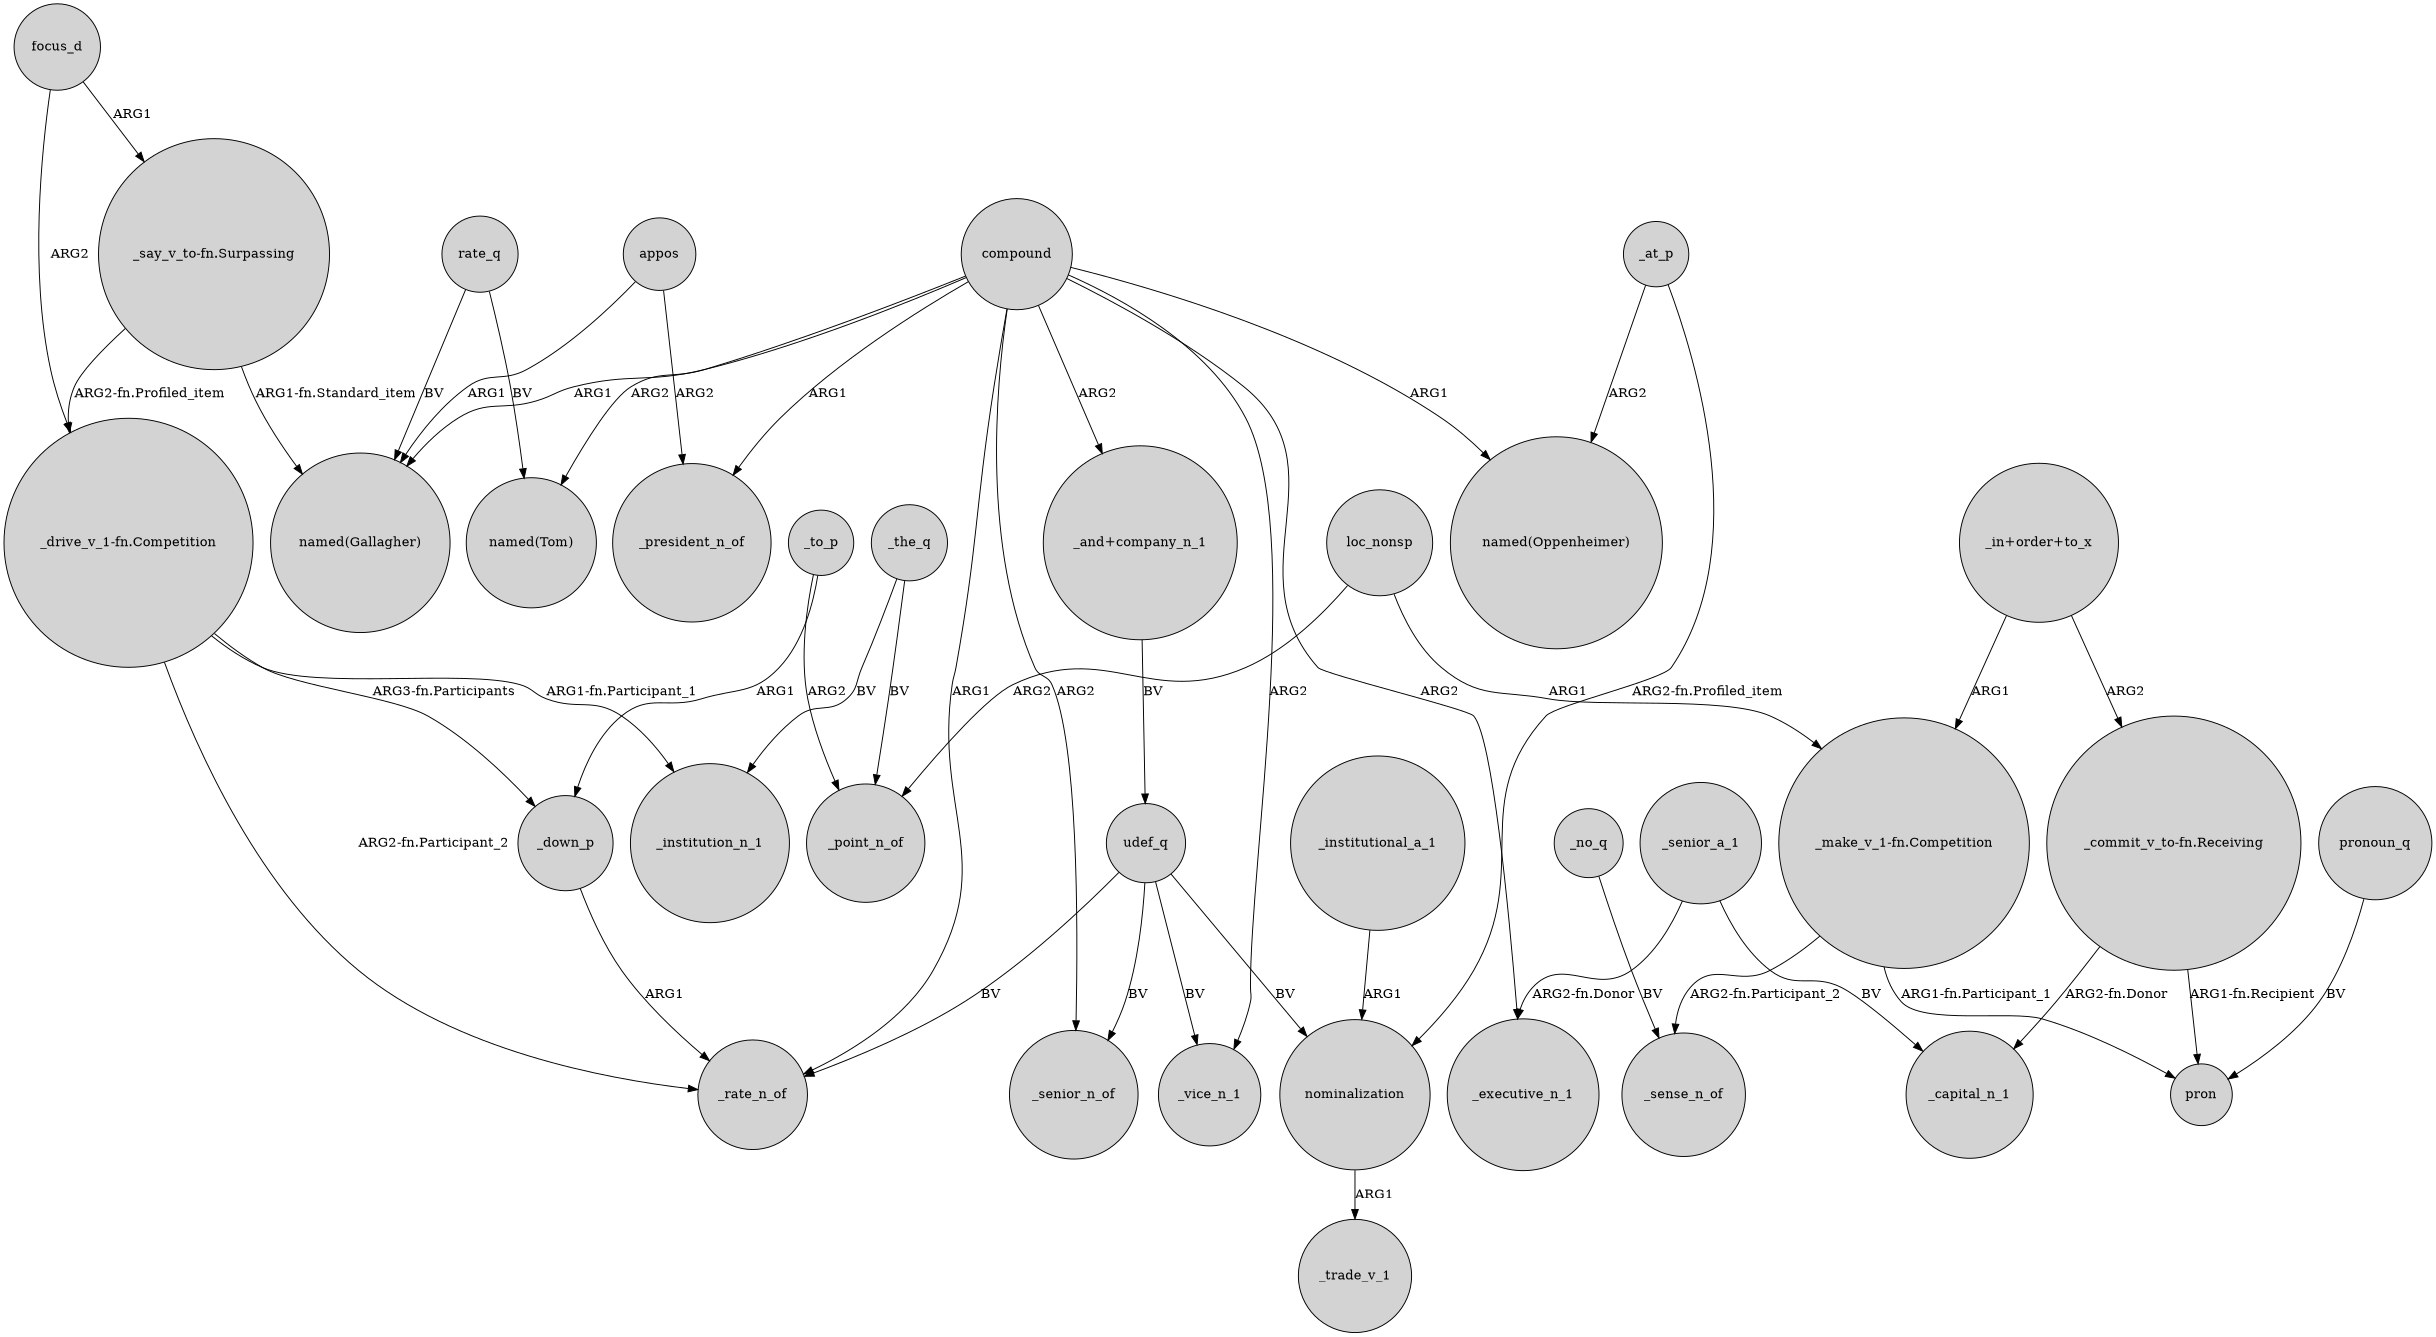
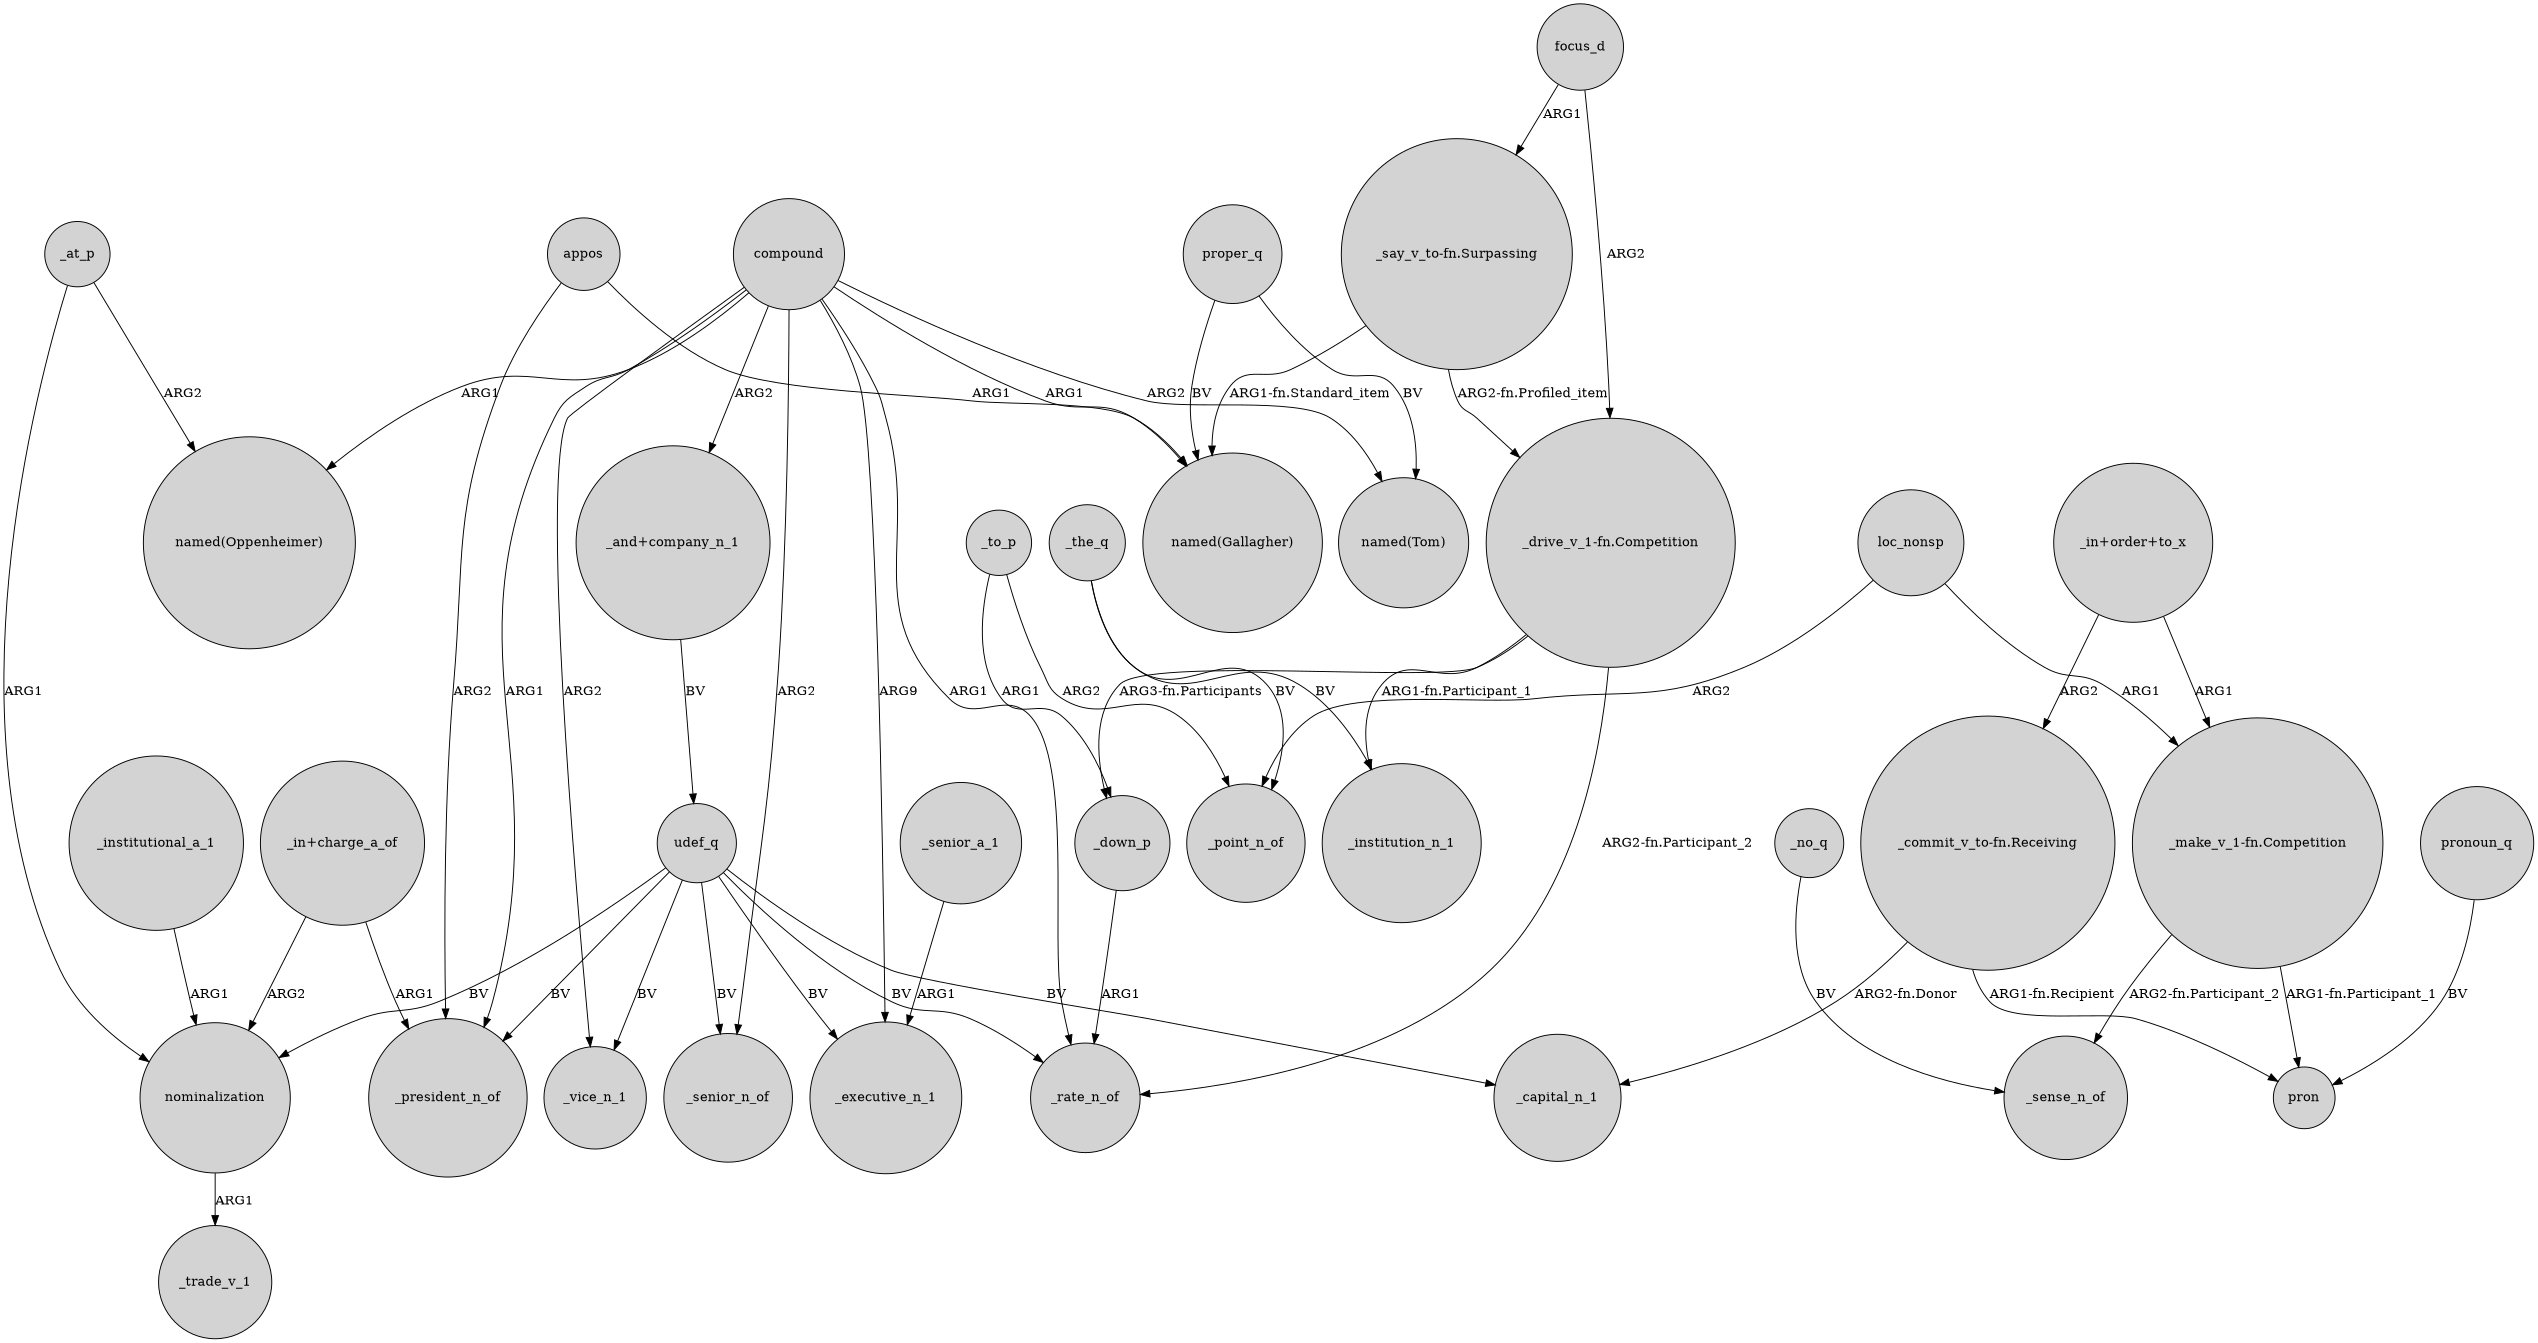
node "rate_q": label "rate_q" -> "proper_q"
edge "compound" -> "_executive_n_1": label "ARG2" -> "ARG9"
edge "_at_p" -> "nominalization": label "ARG2-fn.Profiled_item" -> "ARG1"
node "_in+charge_a_of": added
edge "udef_q" -> "_president_n_of": added, label "BV"
edge "udef_q" -> "_executive_n_1": added, label "BV"
edge "_senior_a_1" -> "_capital_n_1": now "udef_q" -> "_capital_n_1"
edge "_senior_a_1" -> "_executive_n_1": label "ARG2-fn.Donor" -> "ARG1"
